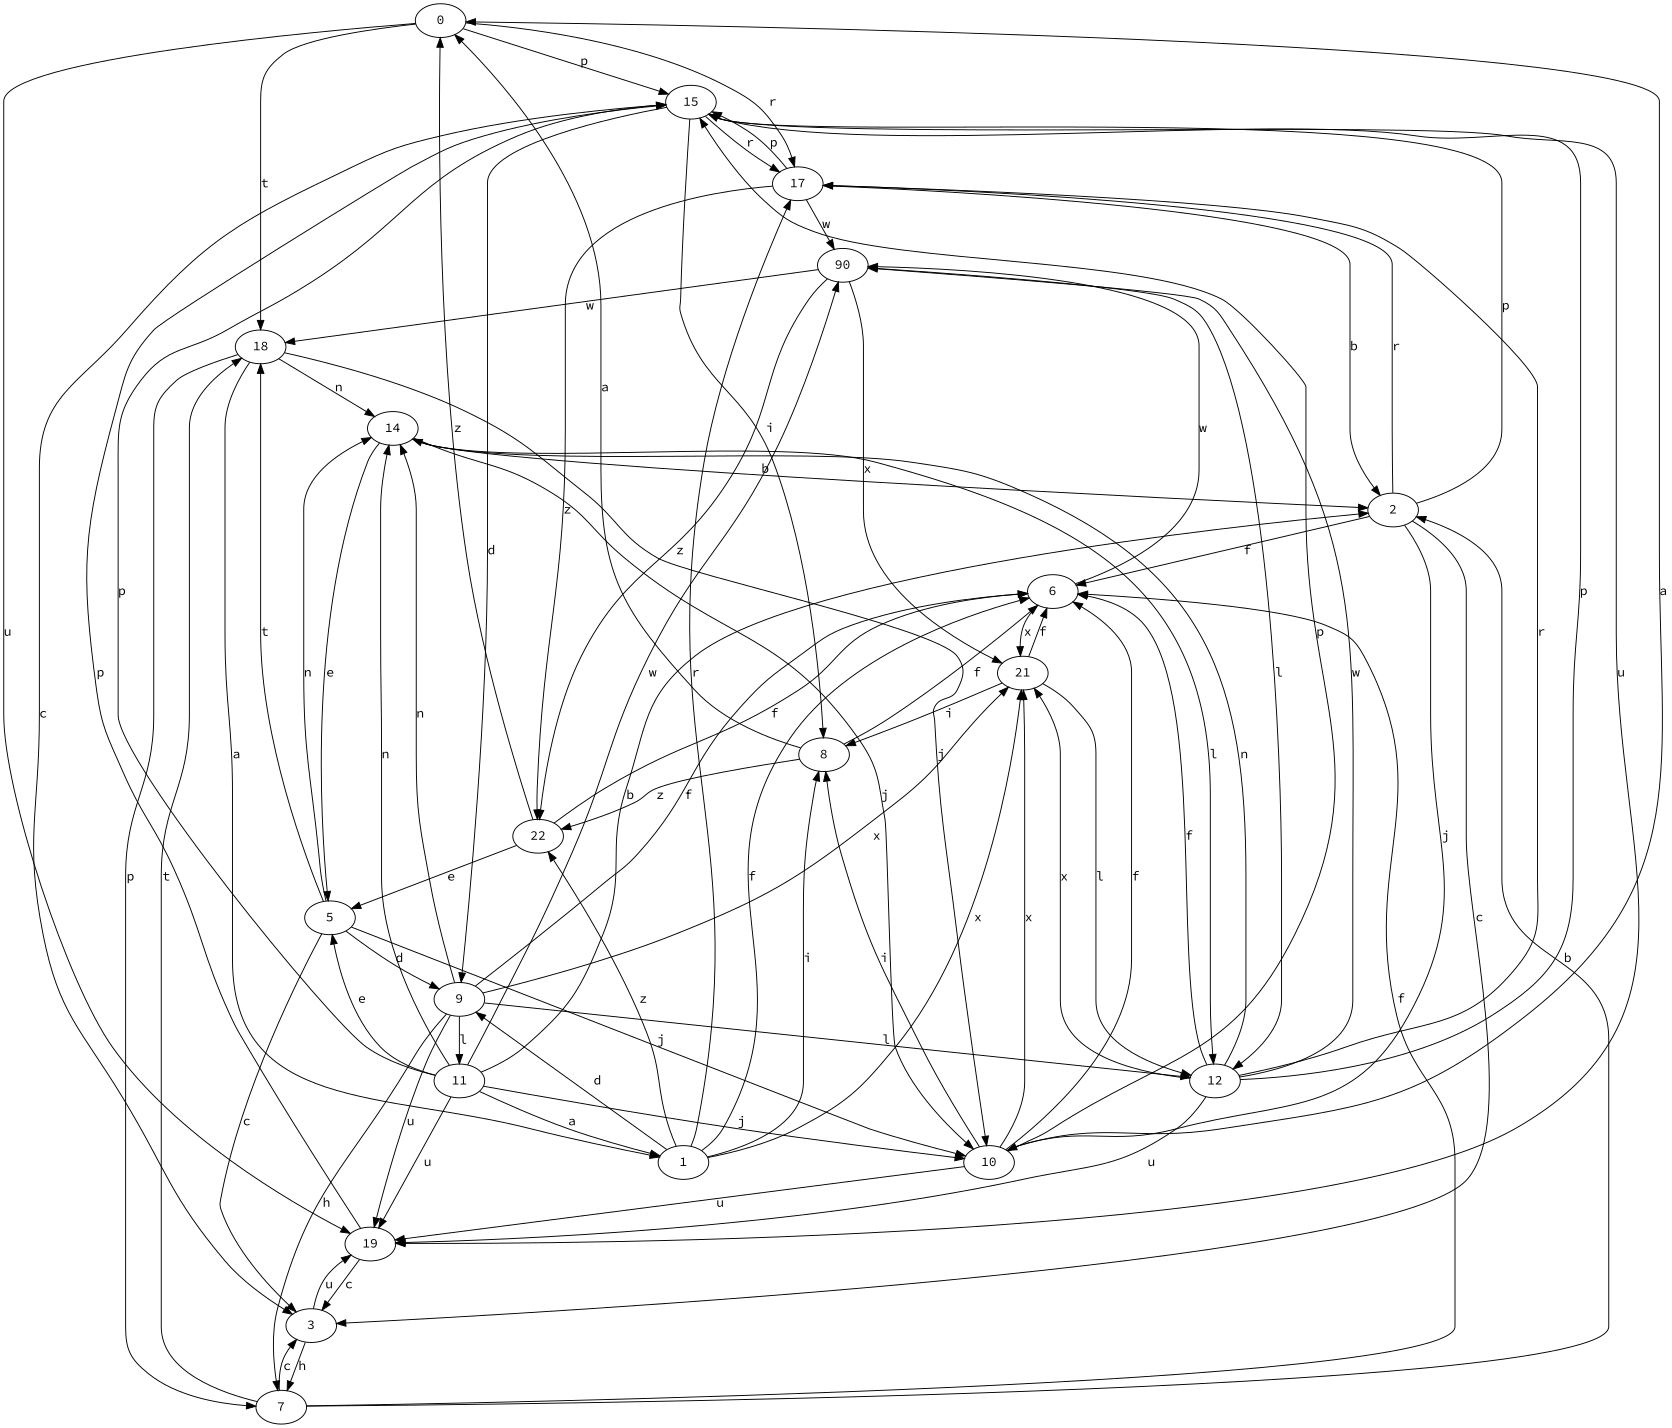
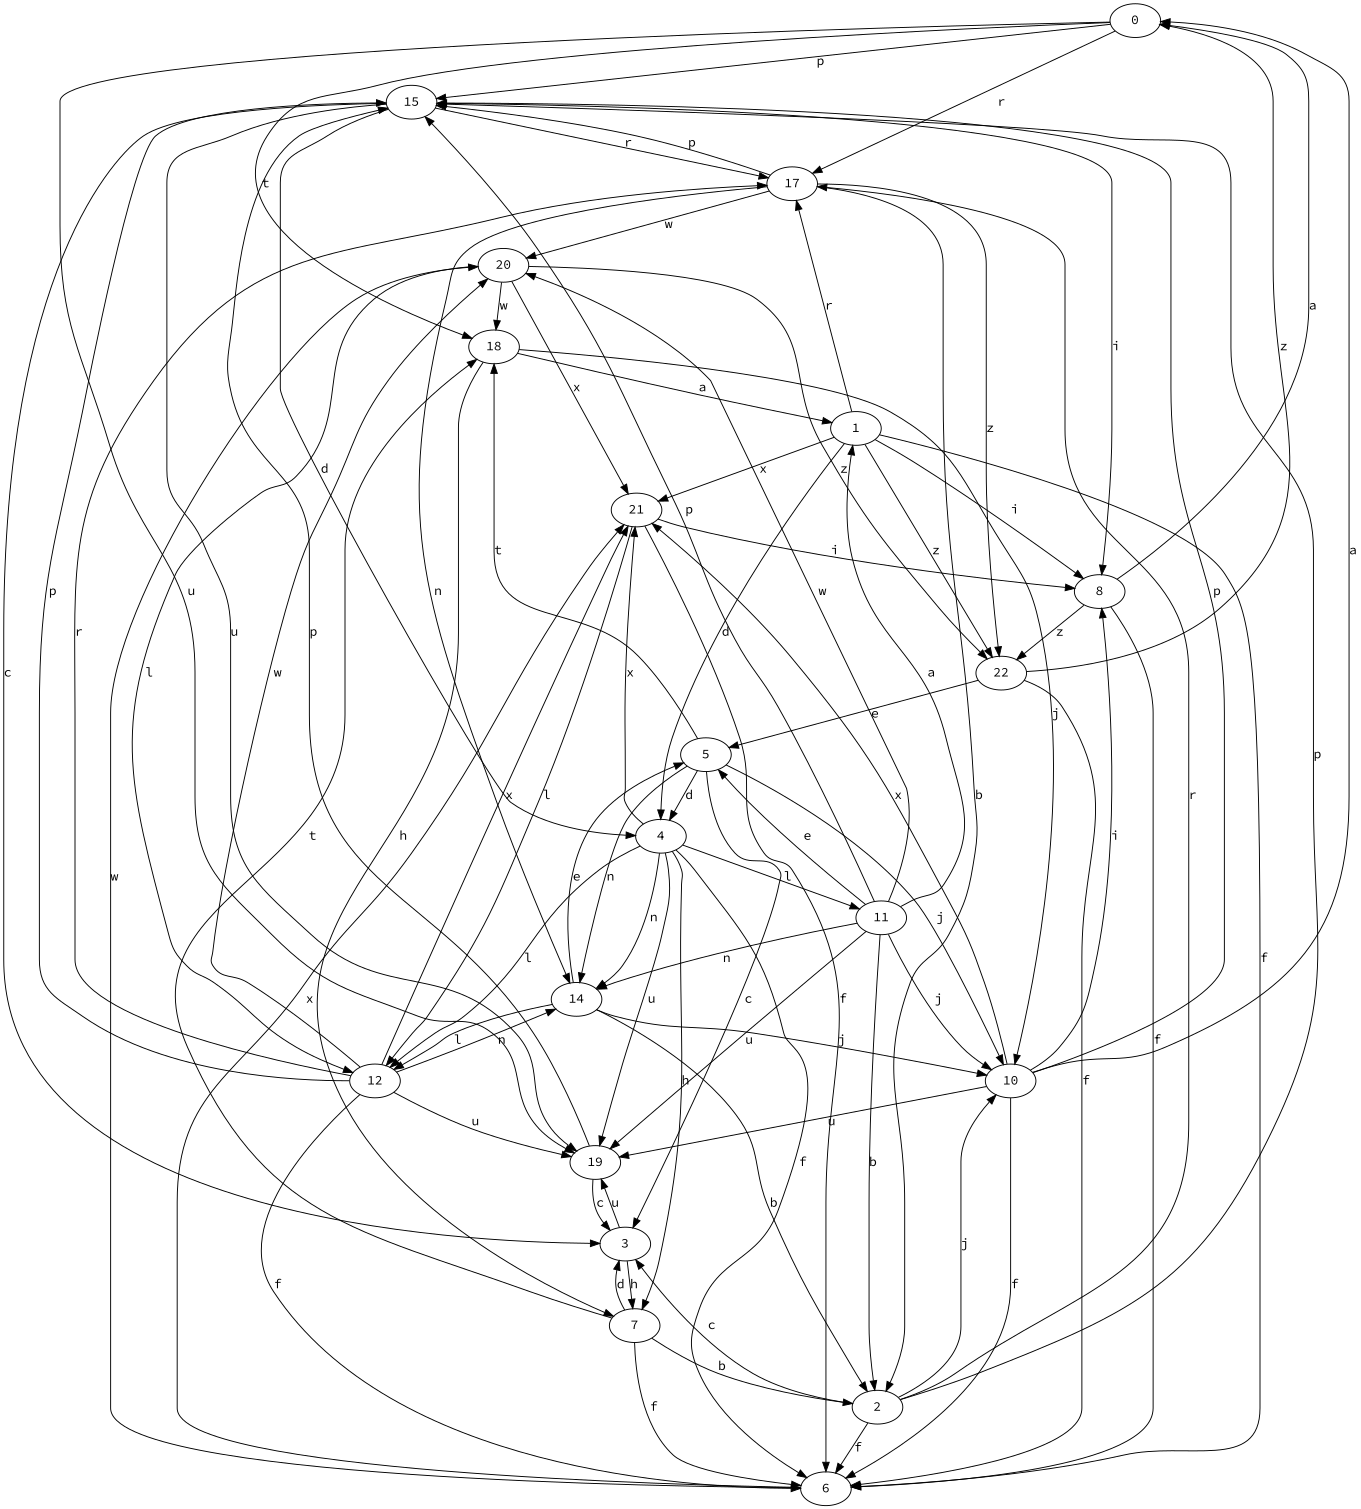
node "90": label "90" -> "20"
edge "18" -> "14": now "17" -> "14"
edge "18" -> "7": label "p" -> "h"
node "9": label "9" -> "4"
edge "7" -> "3": label "c" -> "d"
